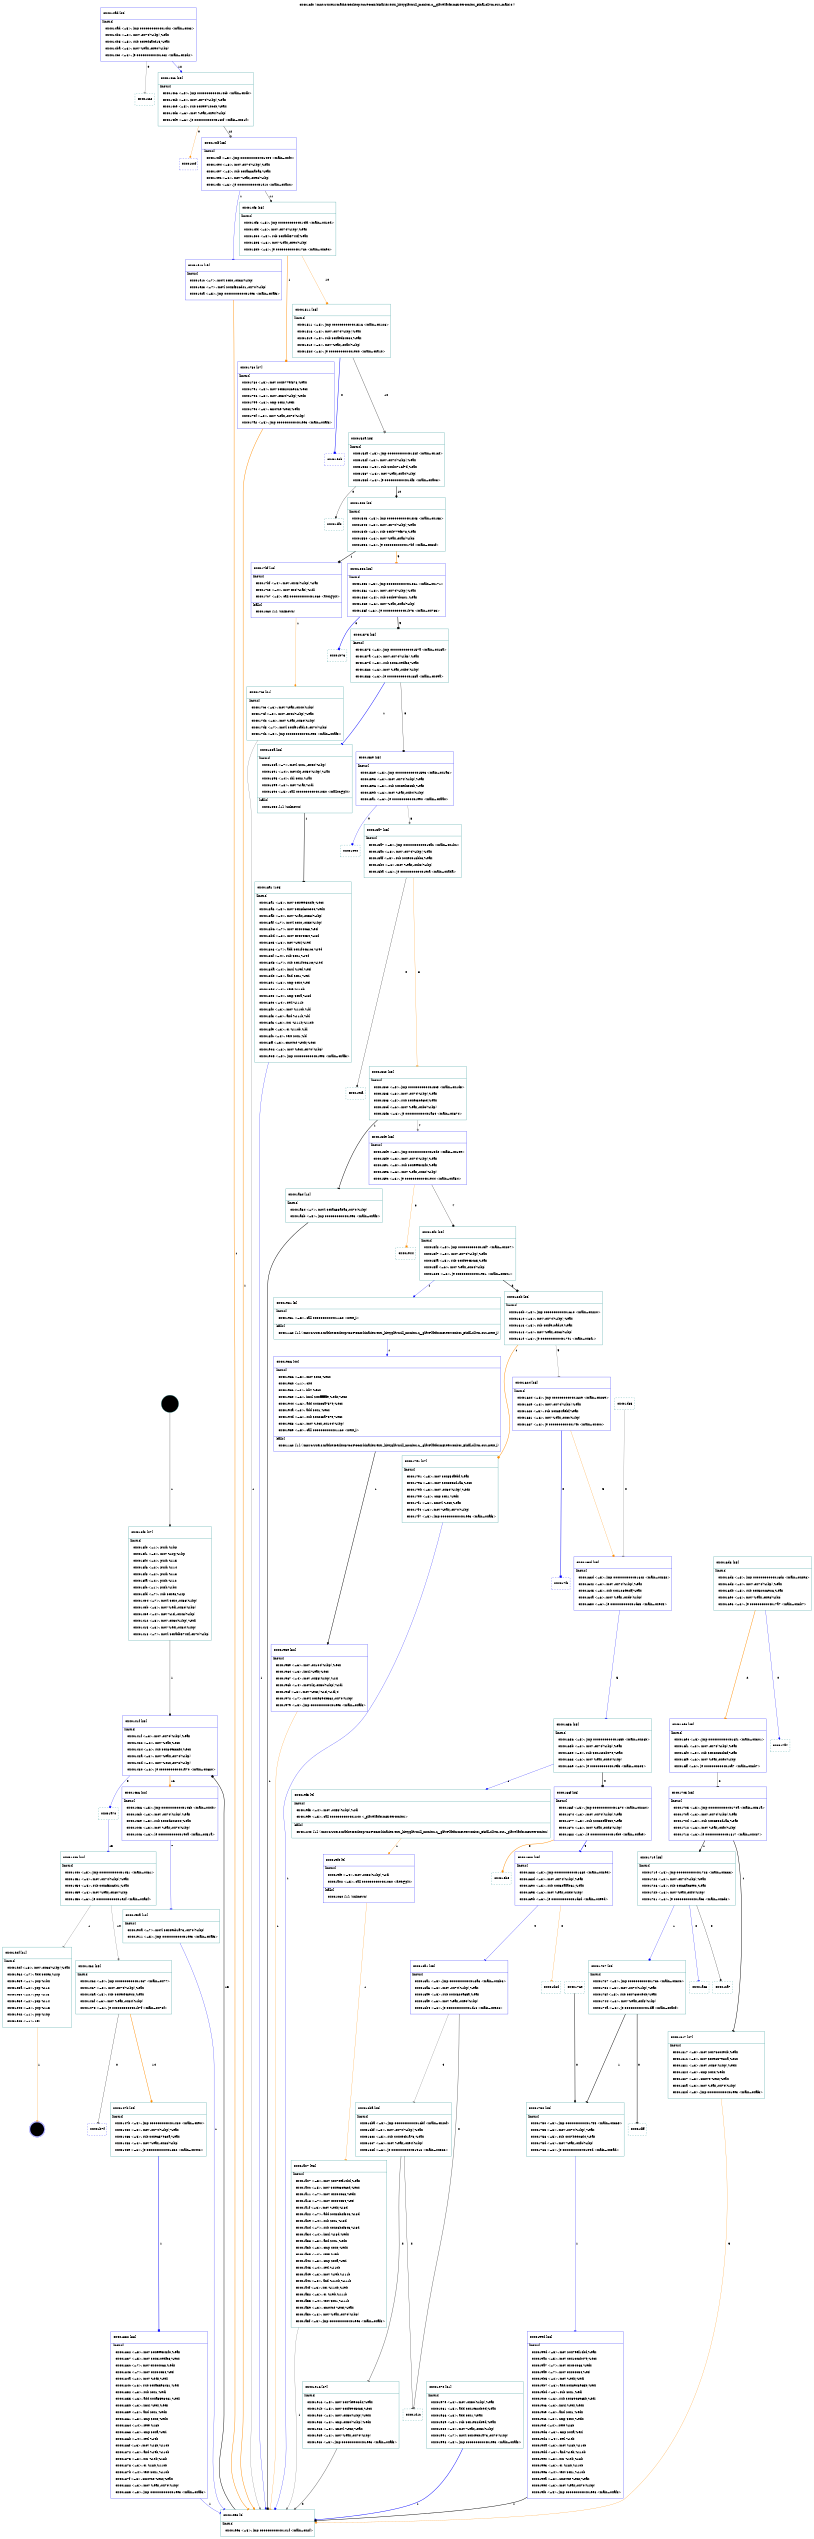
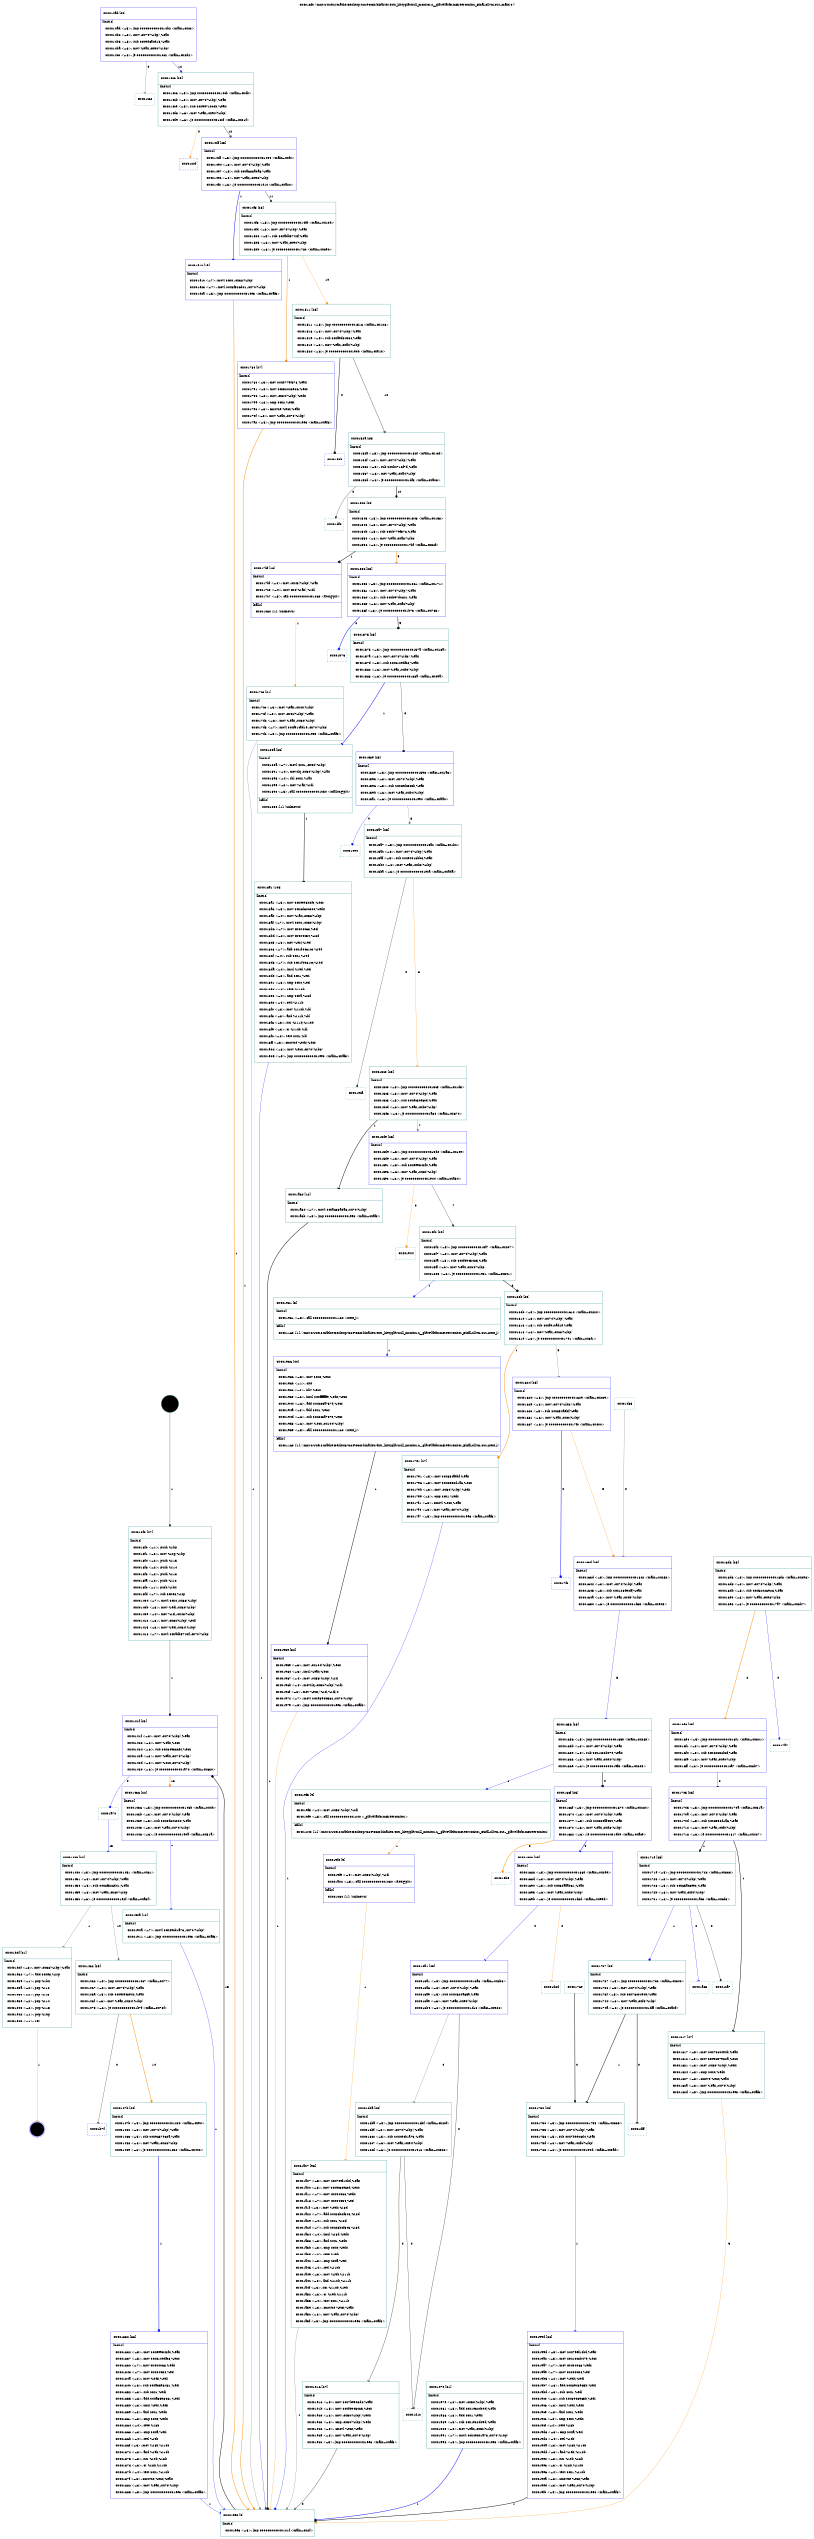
edge "0x4014df [25]" -> "0x401e1c [19]": style solid -> bold
edge "0x401511 [25]" -> "0x401e0b": color blue -> black
edge "0x4015d9 [25]" -> "0x4015f2 [25]": arrowhead box -> diamond
